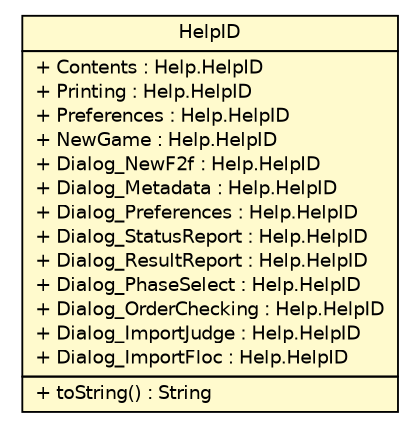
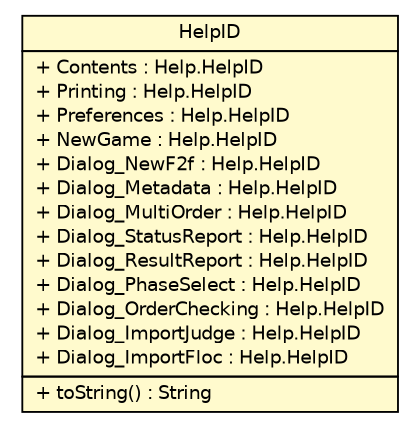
node "HelpID": text "+ Dialog_Preferences : Help.HelpID" -> "+ Dialog_MultiOrder : Help.HelpID"
